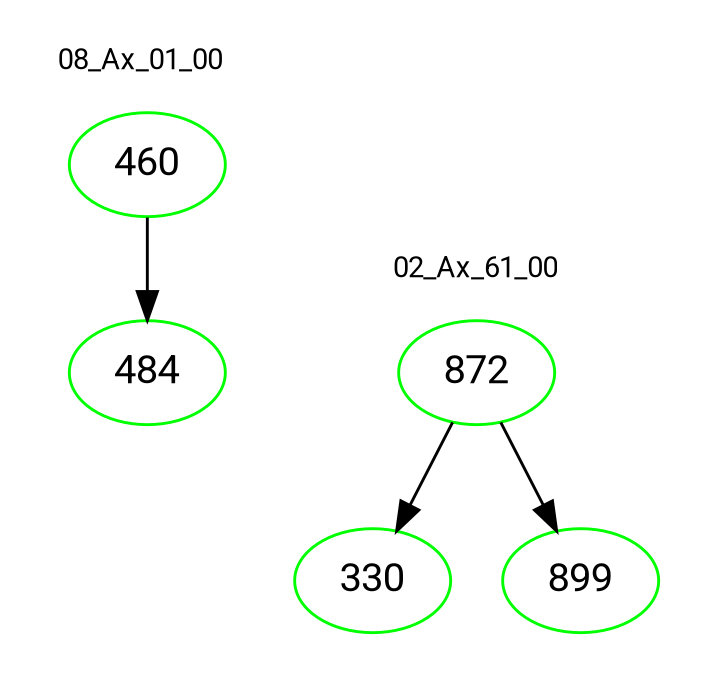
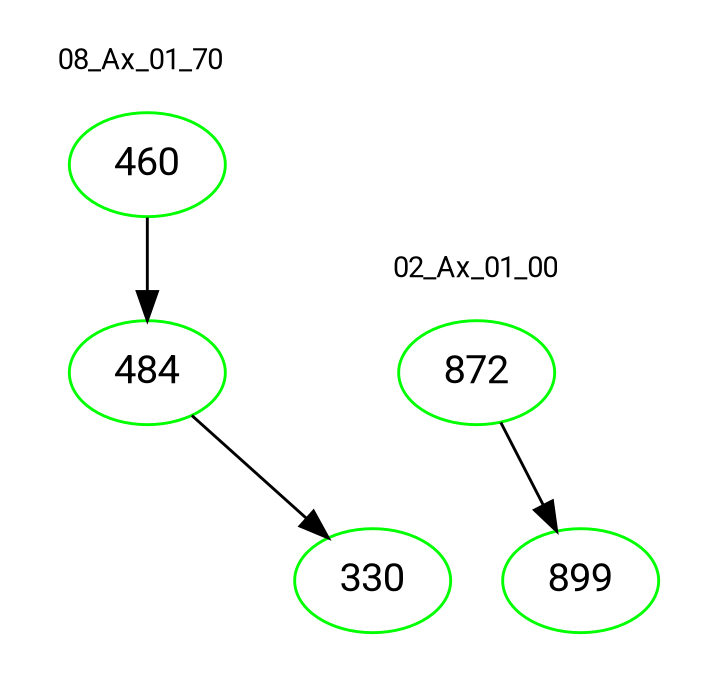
cluster "08_Ax_01_00": label "08_Ax_01_00" -> "08_Ax_01_70"
cluster "02_Ax_61_00": label "02_Ax_61_00" -> "02_Ax_01_00"
edge "872" -> "330": now "484" -> "330"
